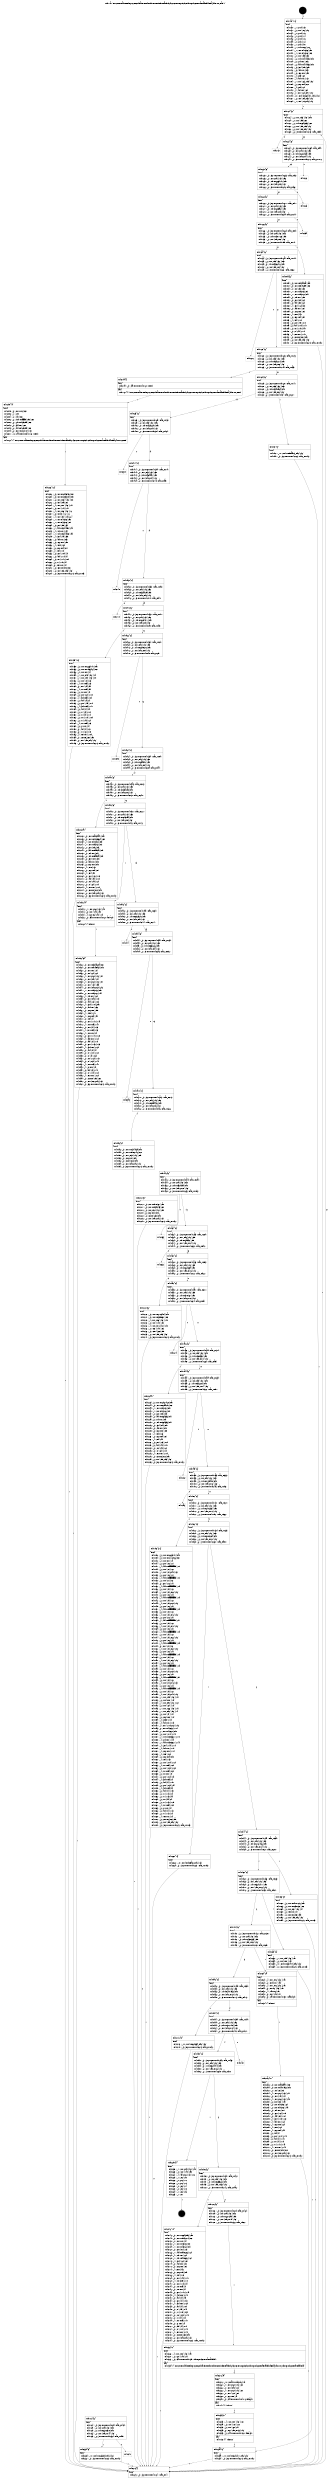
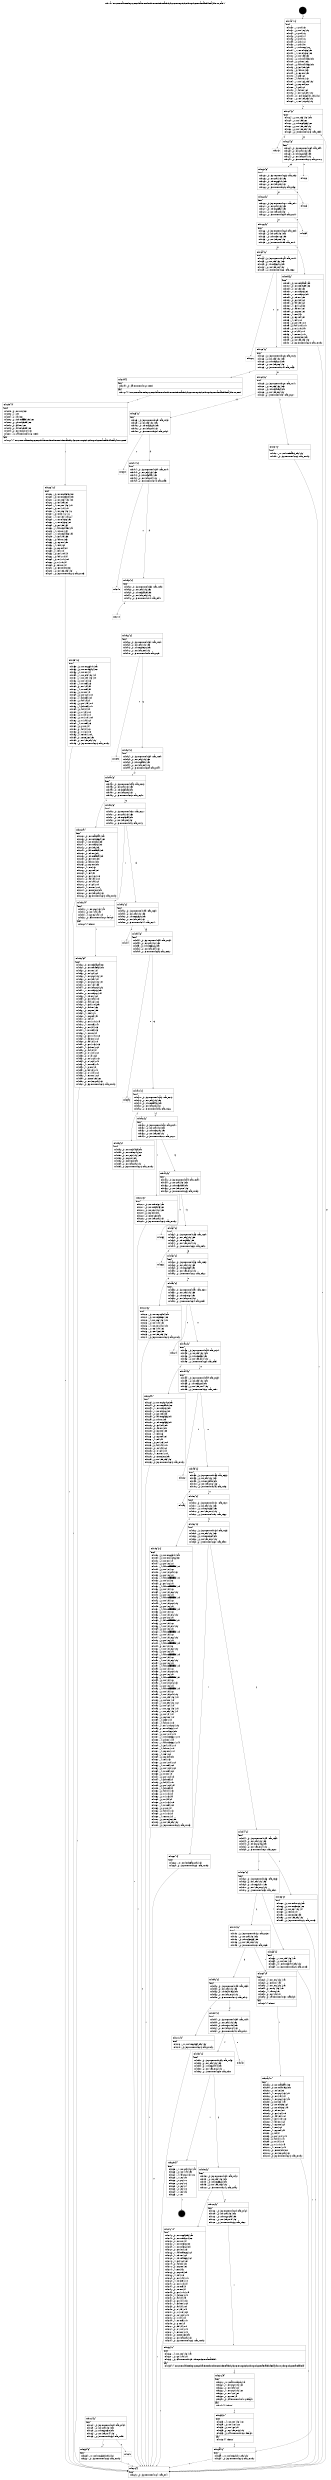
node "0x40194c [28]": removed
node "0x401a2c [28]": added
